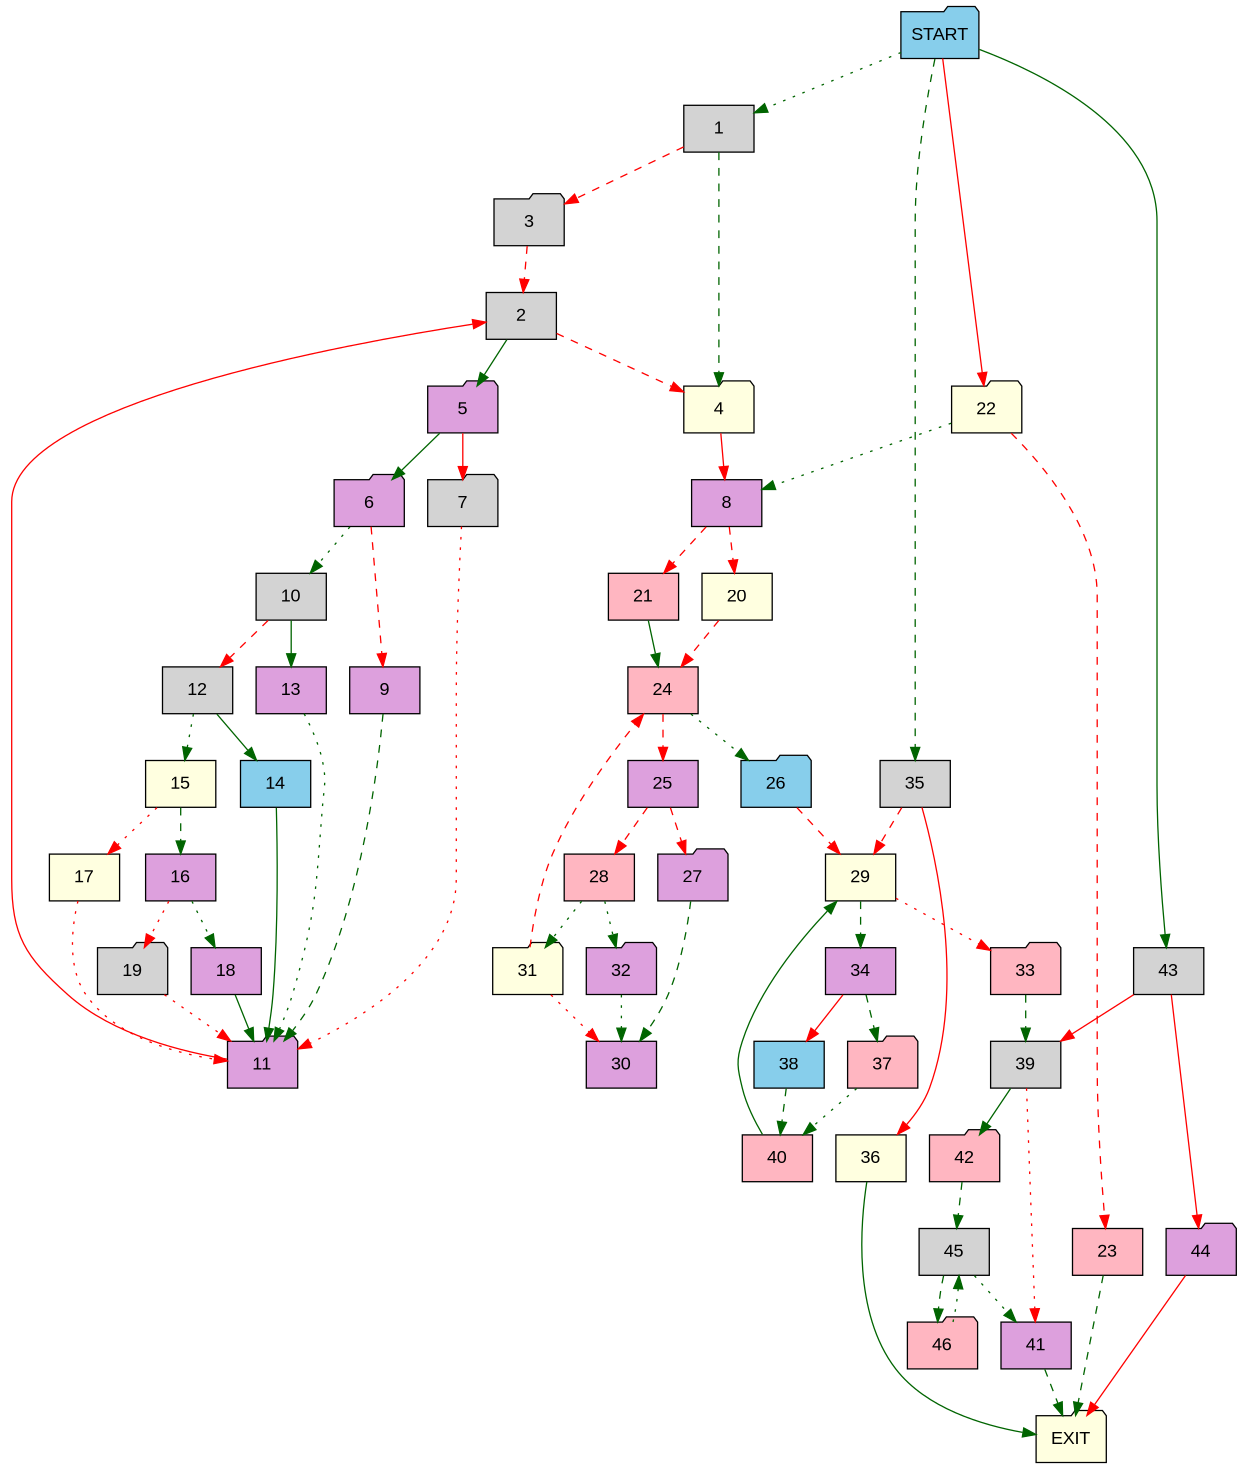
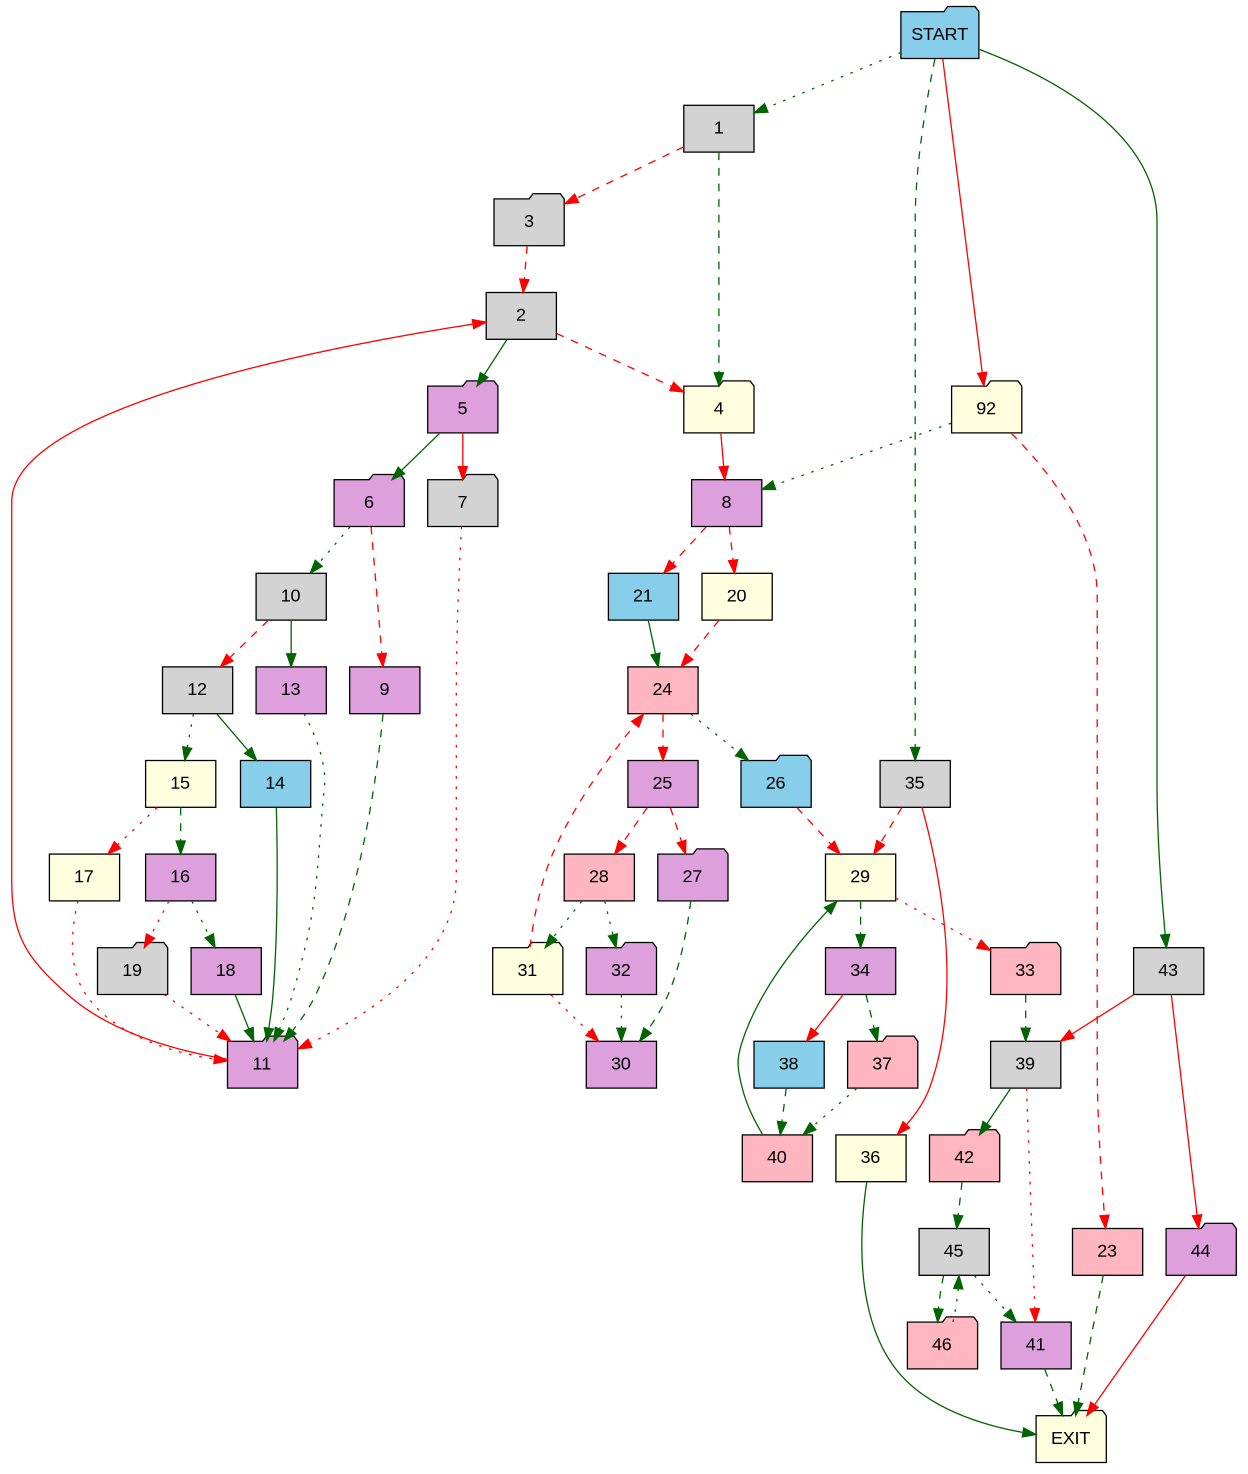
node "22": label "22" -> "92"
node "21": fillcolor lightpink -> skyblue
